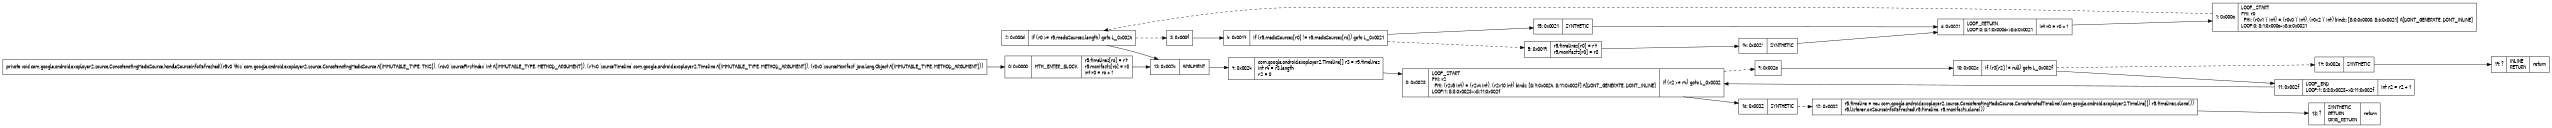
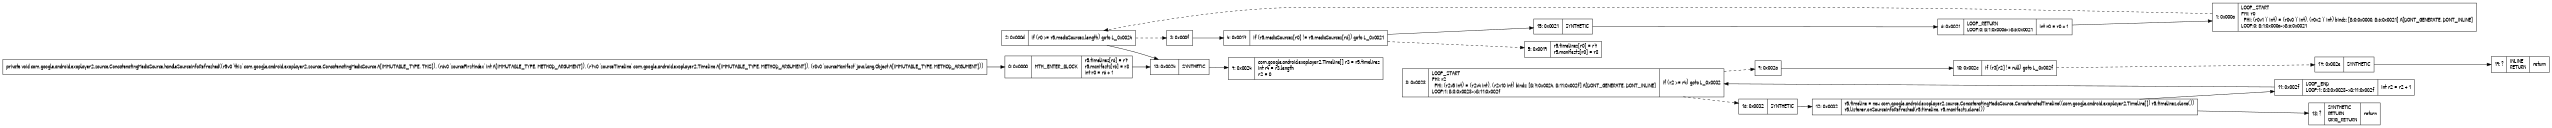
node "14: 0x0021": removed
node "13: 0x0024": text "ARGUMENT" -> "SYNTHETIC"
edge "7: 0x0024" -> "8: 0x0028": removed
edge "10: 0x002c" -> "11: 0x002f": now "12: 0x0032" -> "11: 0x002f"
edge "8: 0x0028" -> "16: 0x0032": style solid -> dashed
edge "16: 0x0032" -> "12: 0x0032": style dashed -> solid
